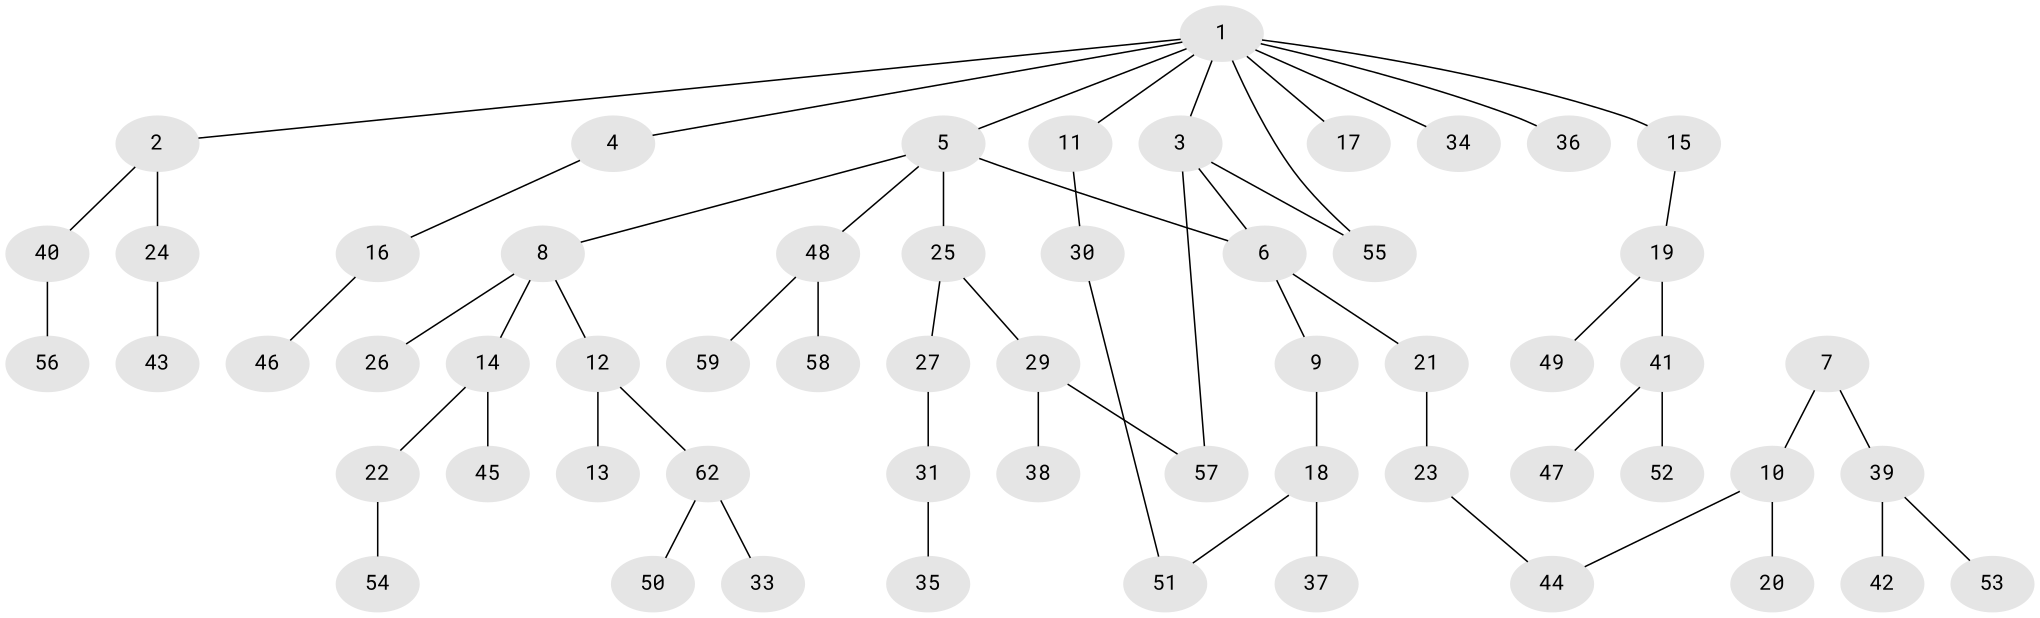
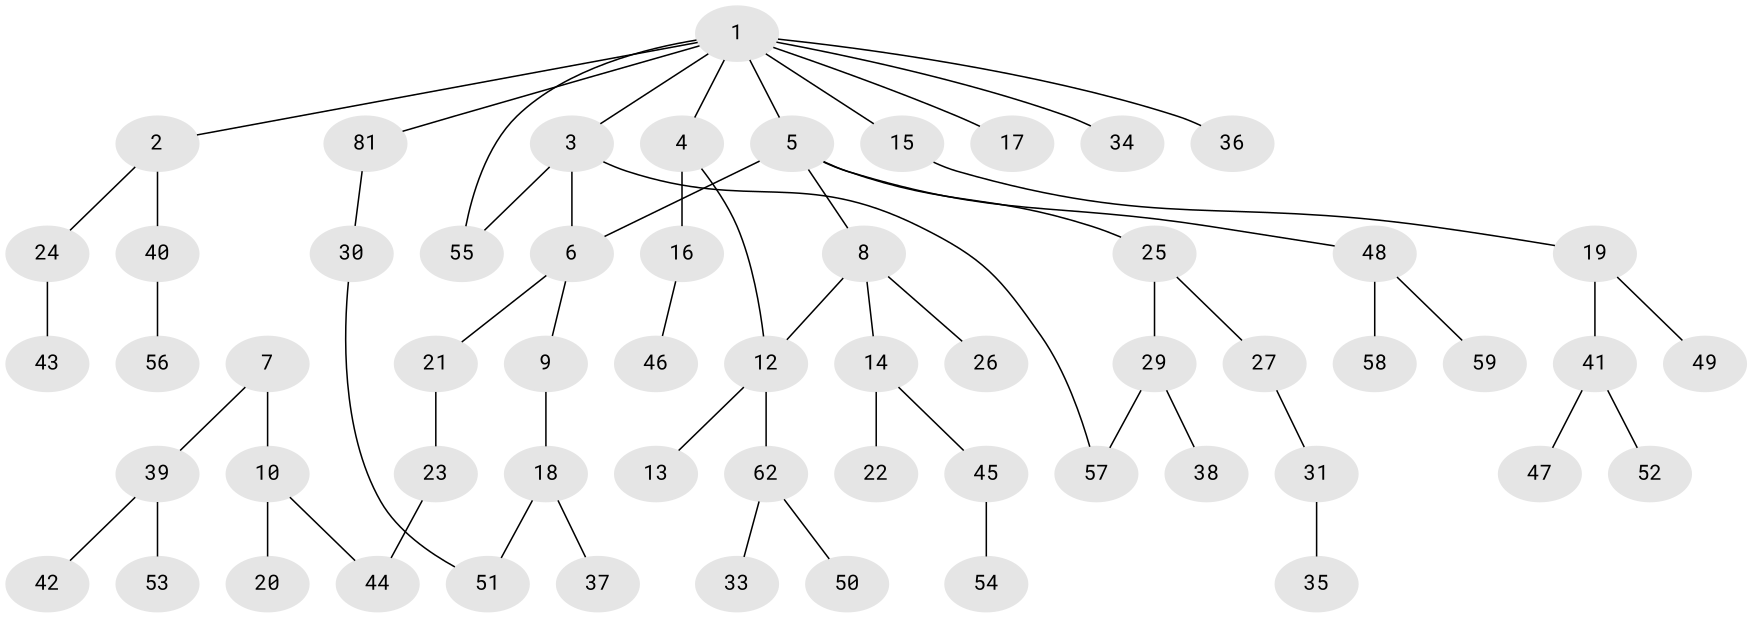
node "11": label "11" -> "81"
edge "4" -- "12": added
edge "22" -- "54": now "45" -- "54"
